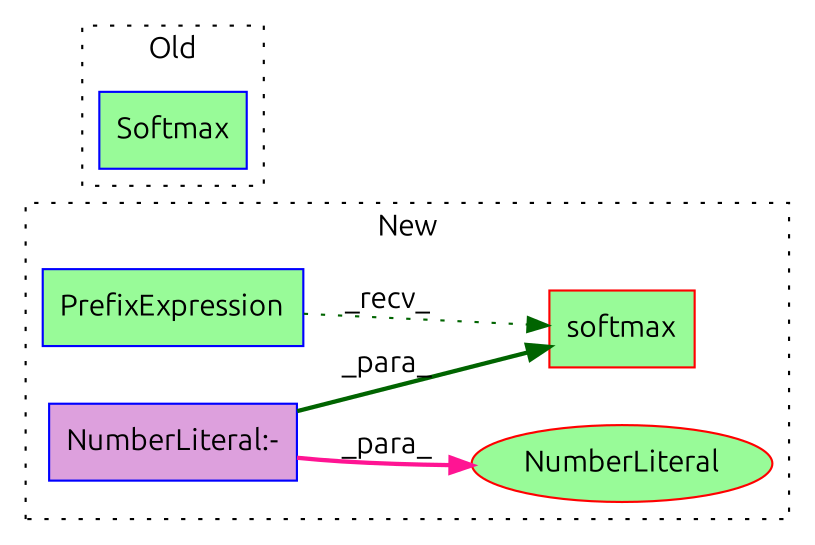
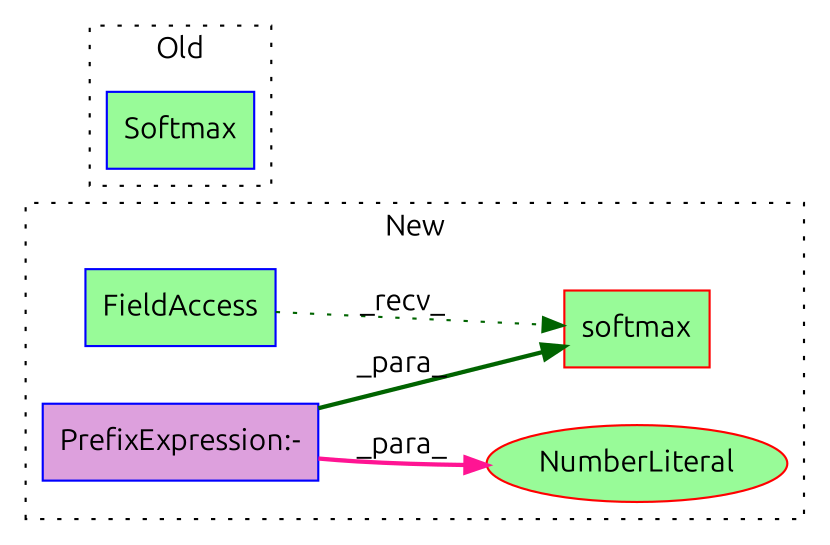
node "PrefixExpression": label "PrefixExpression" -> "FieldAccess"
node "NumberLiteral:-": label "NumberLiteral:-" -> "PrefixExpression:-"
